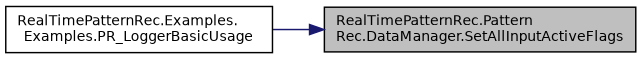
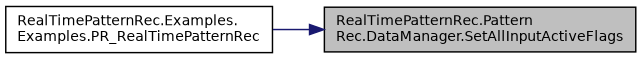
node "RealTimePatternRec.Examples. Examples.PR_LoggerBasicUsage": label "RealTimePatternRec.Examples. Examples.PR_LoggerBasicUsage" -> "RealTimePatternRec.Examples. Examples.PR_RealTimePatternRec"
